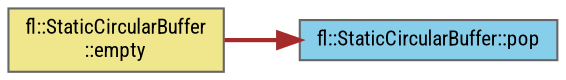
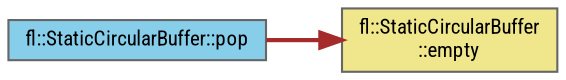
edge "fl::StaticCircularBuffer ::empty" -> "fl::StaticCircularBuffer::pop": reversed
